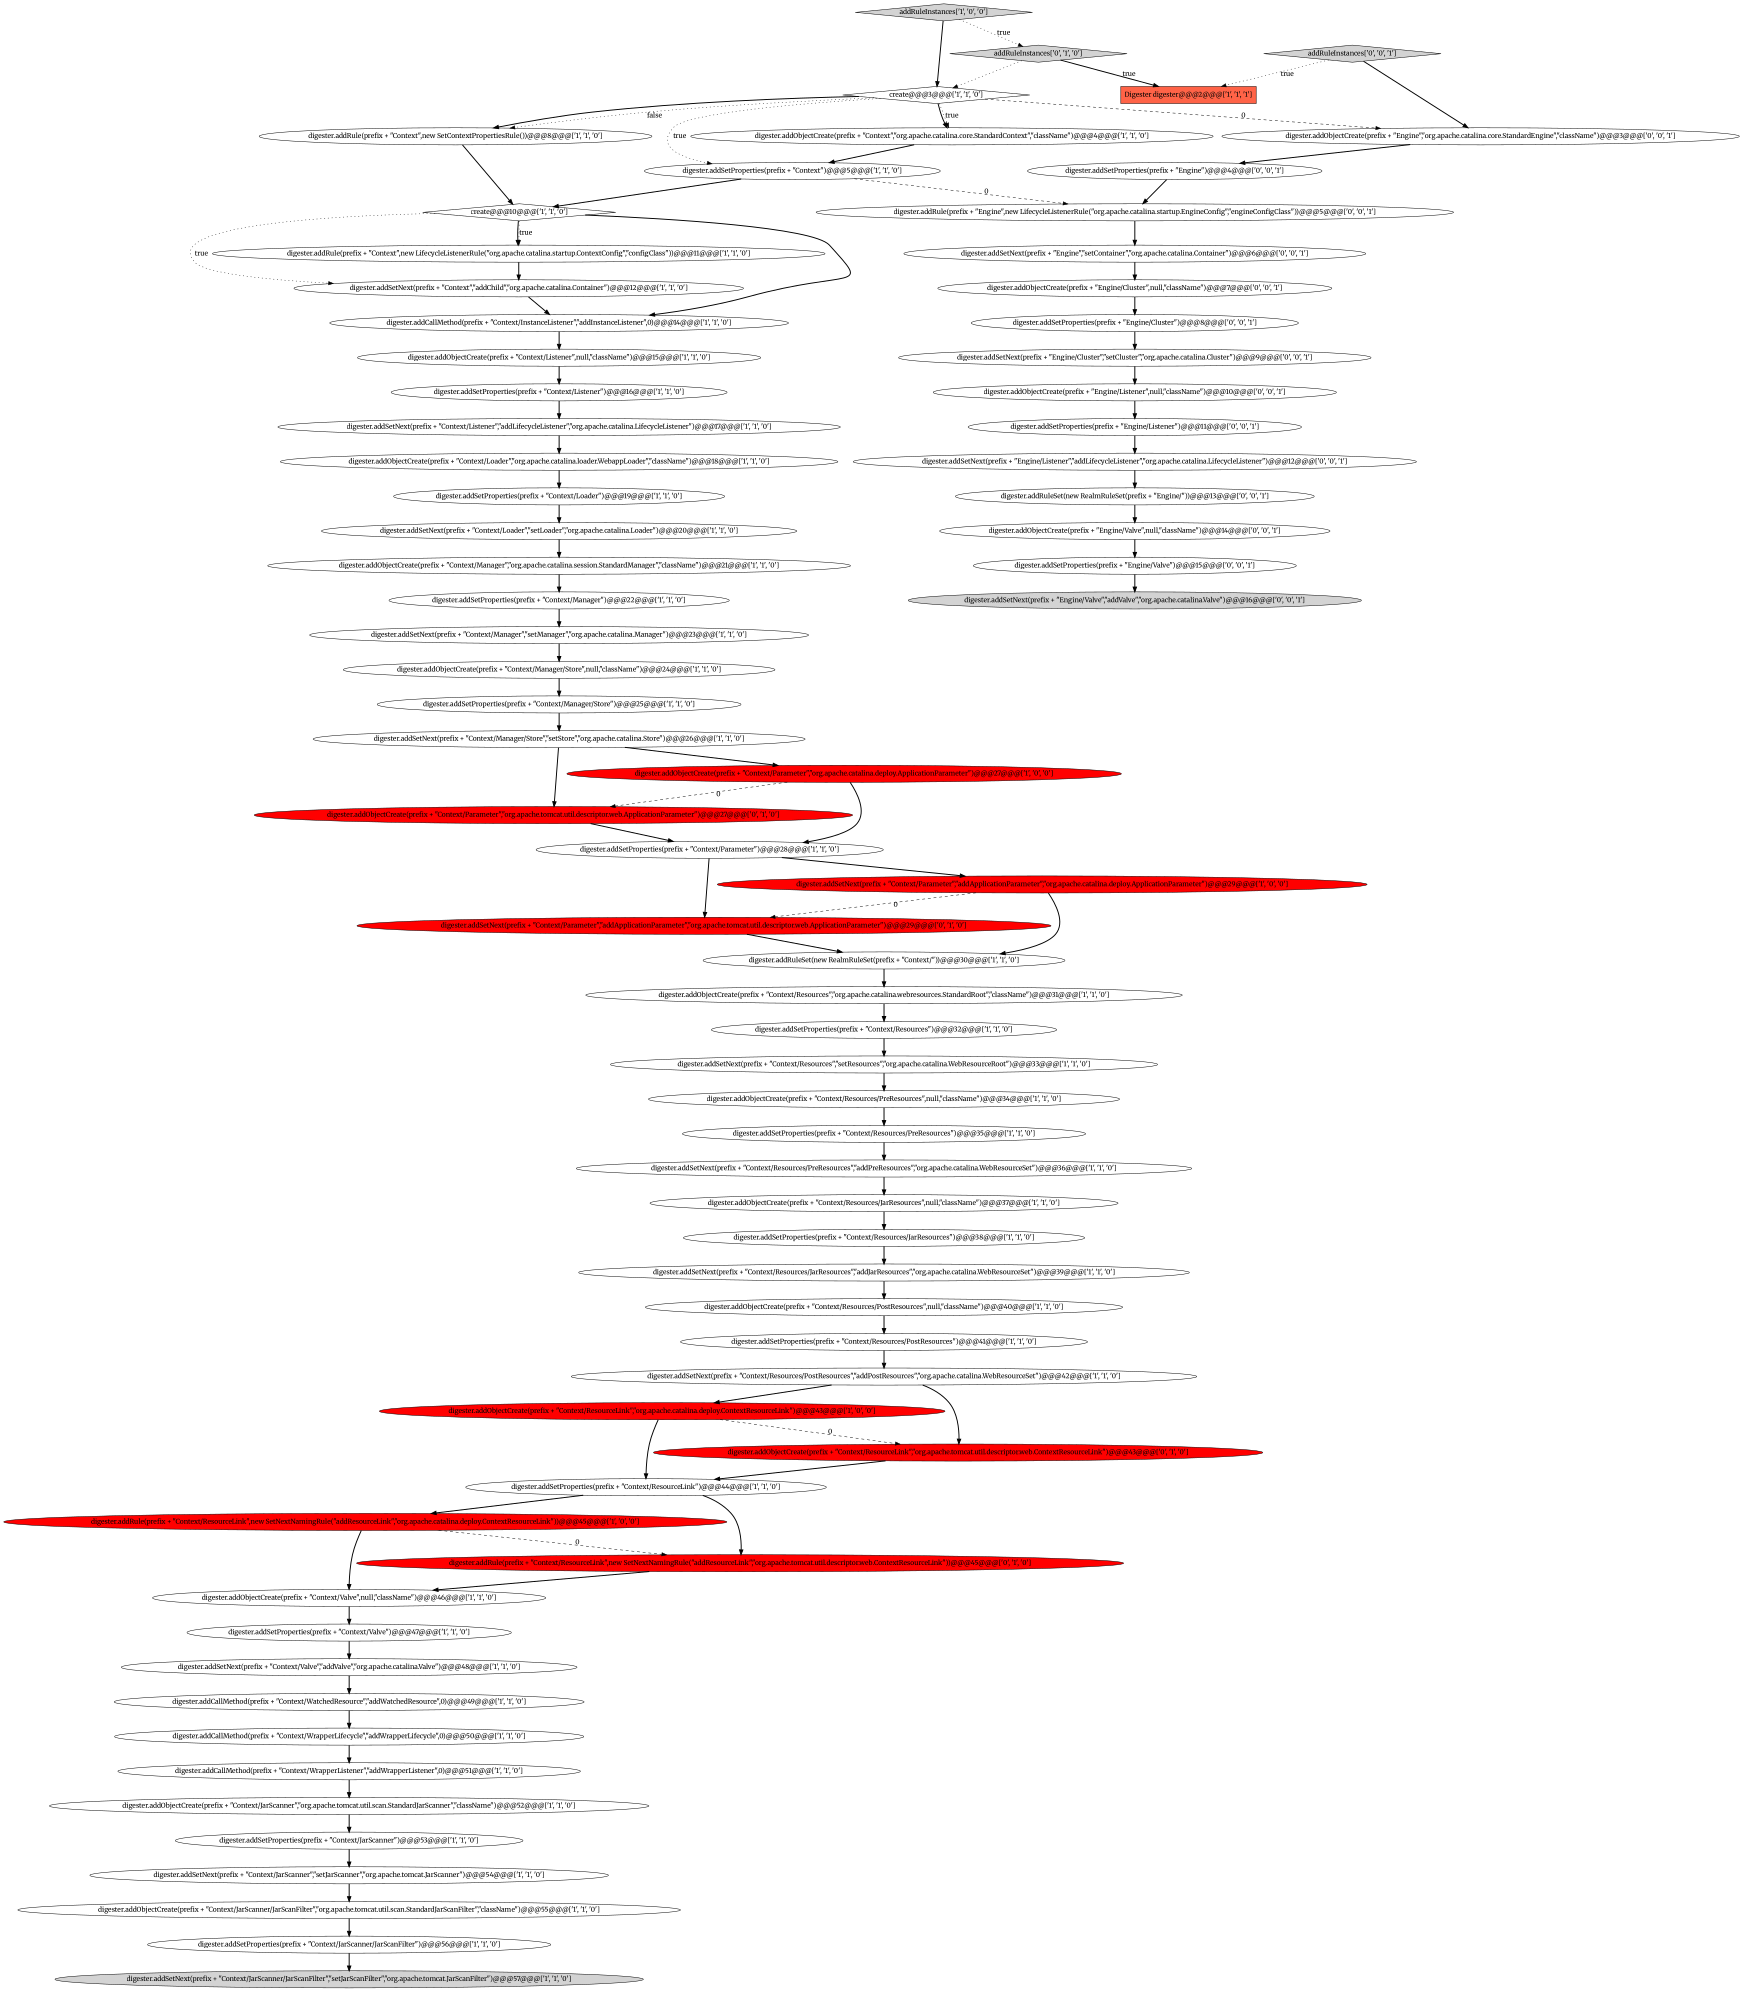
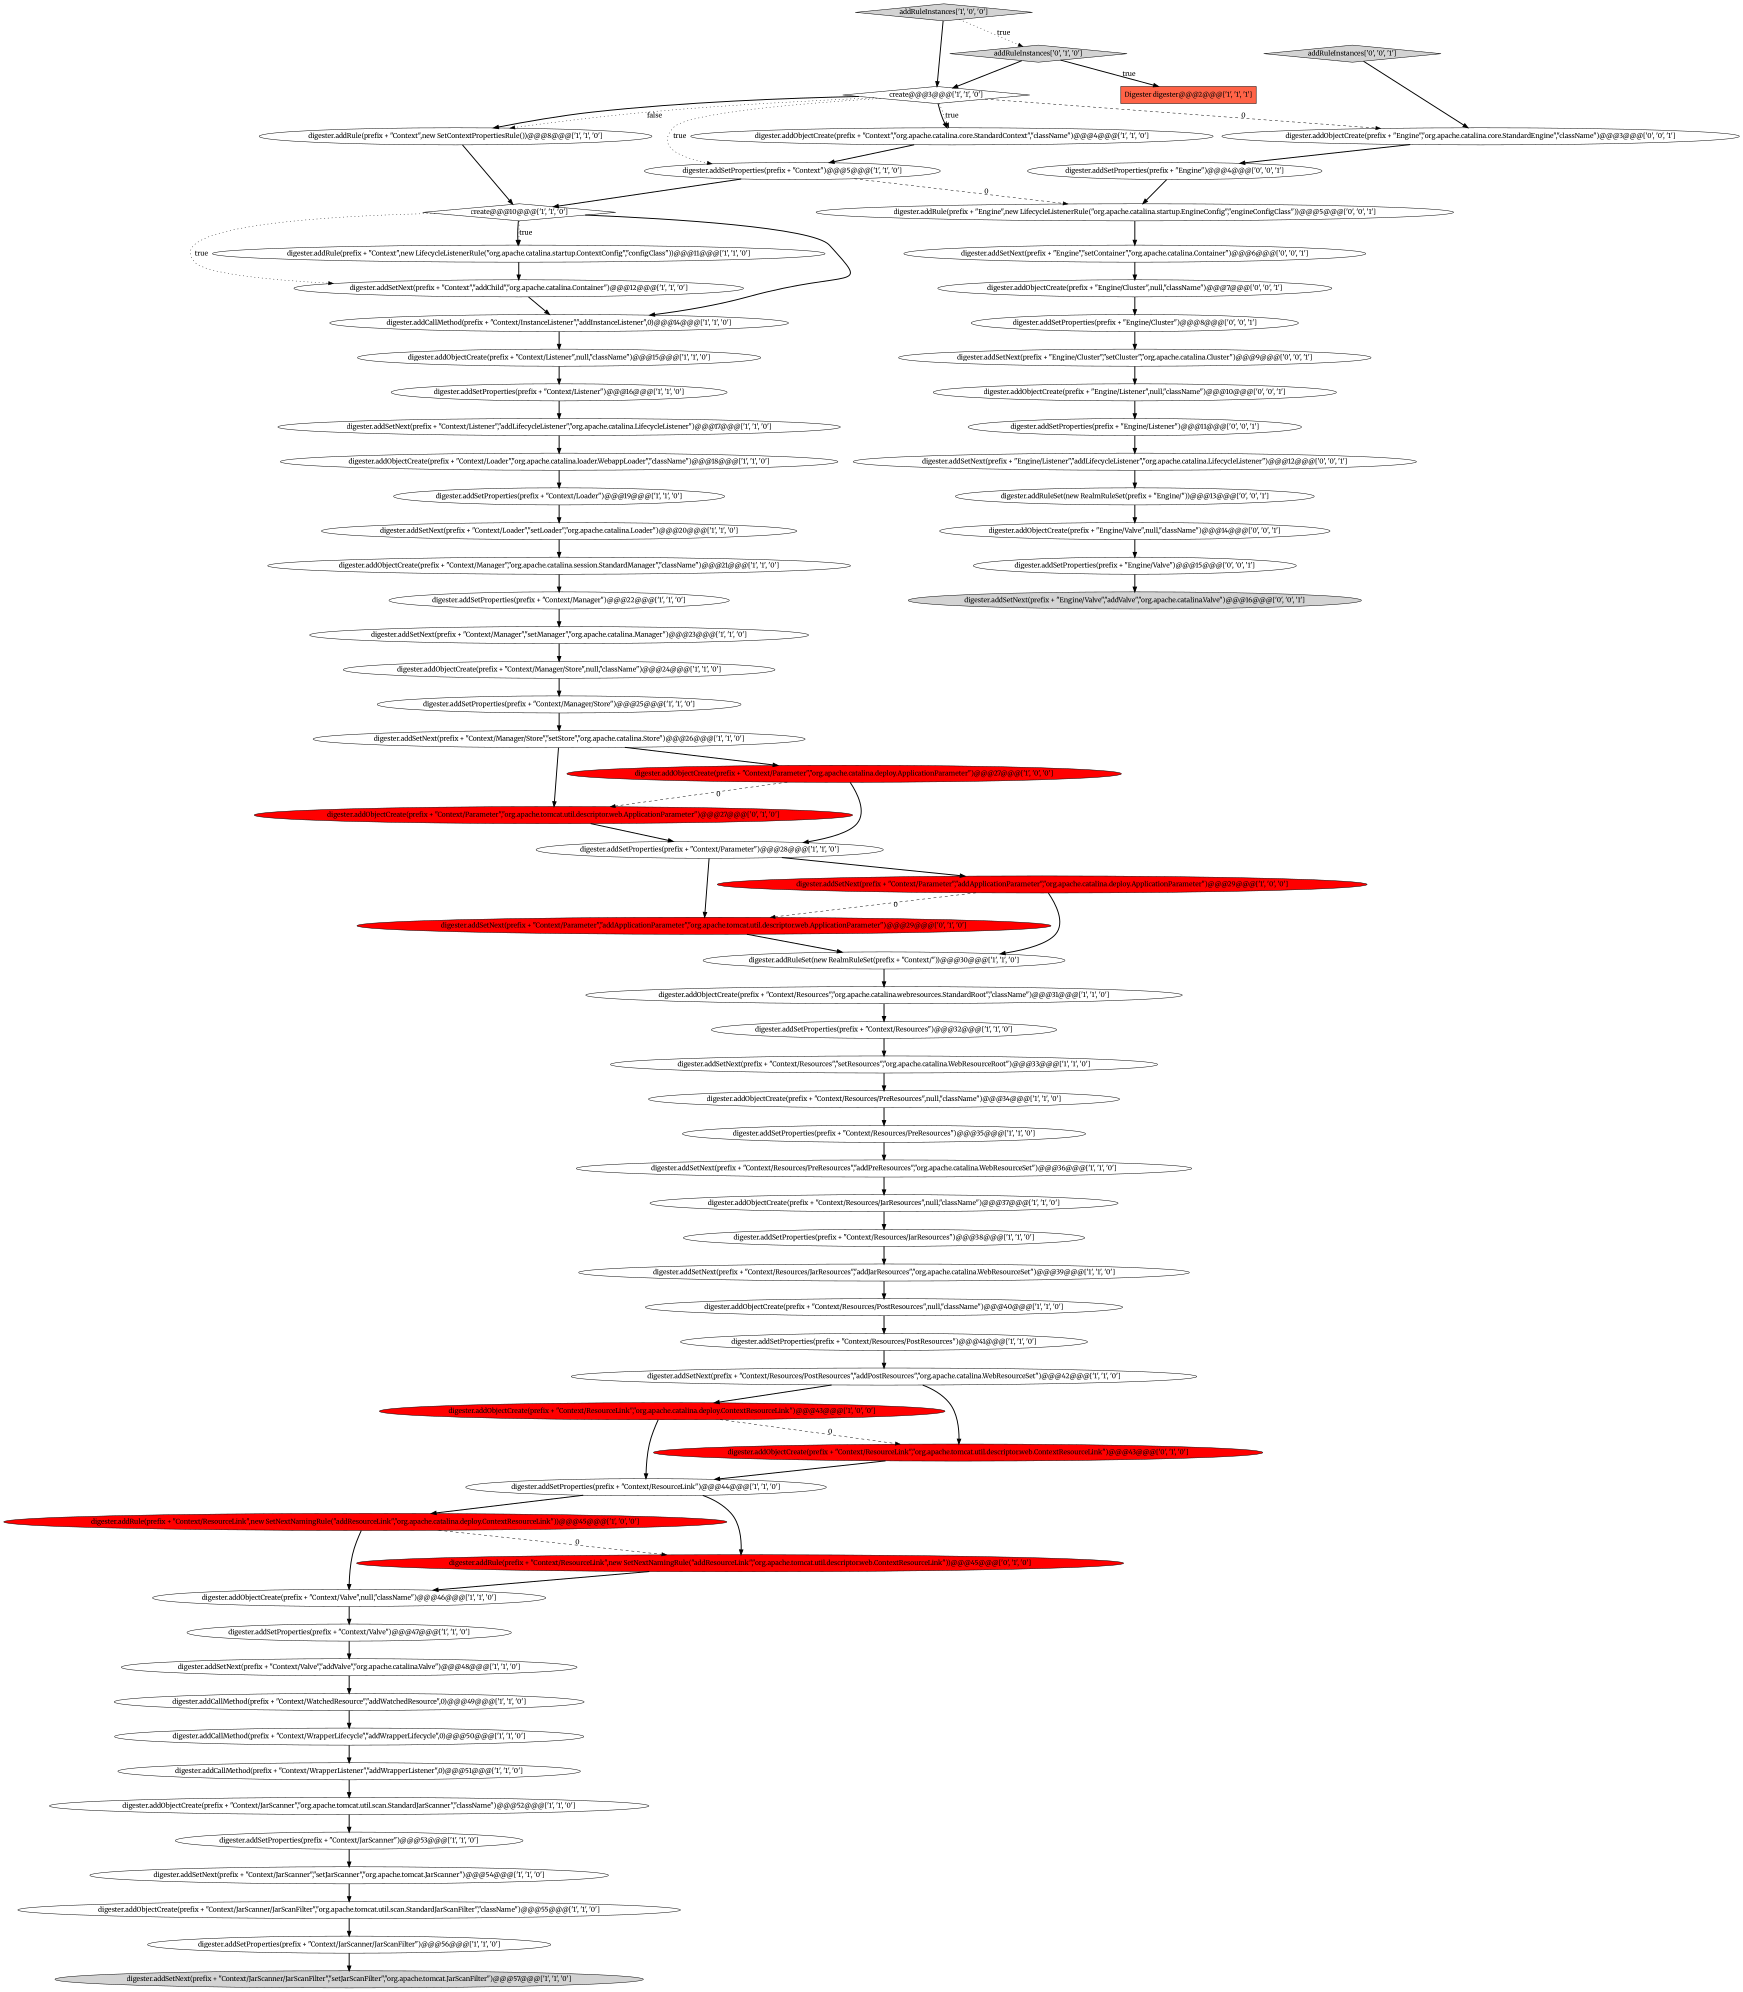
edge "addRuleInstances['0', '1', '0']" -> "create@@@3@@@['1', '1', '0']": style dotted -> bold
edge "addRuleInstances['0', '0', '1']" -> "Digester digester@@@2@@@['1', '1', '1']": removed, label "true"
